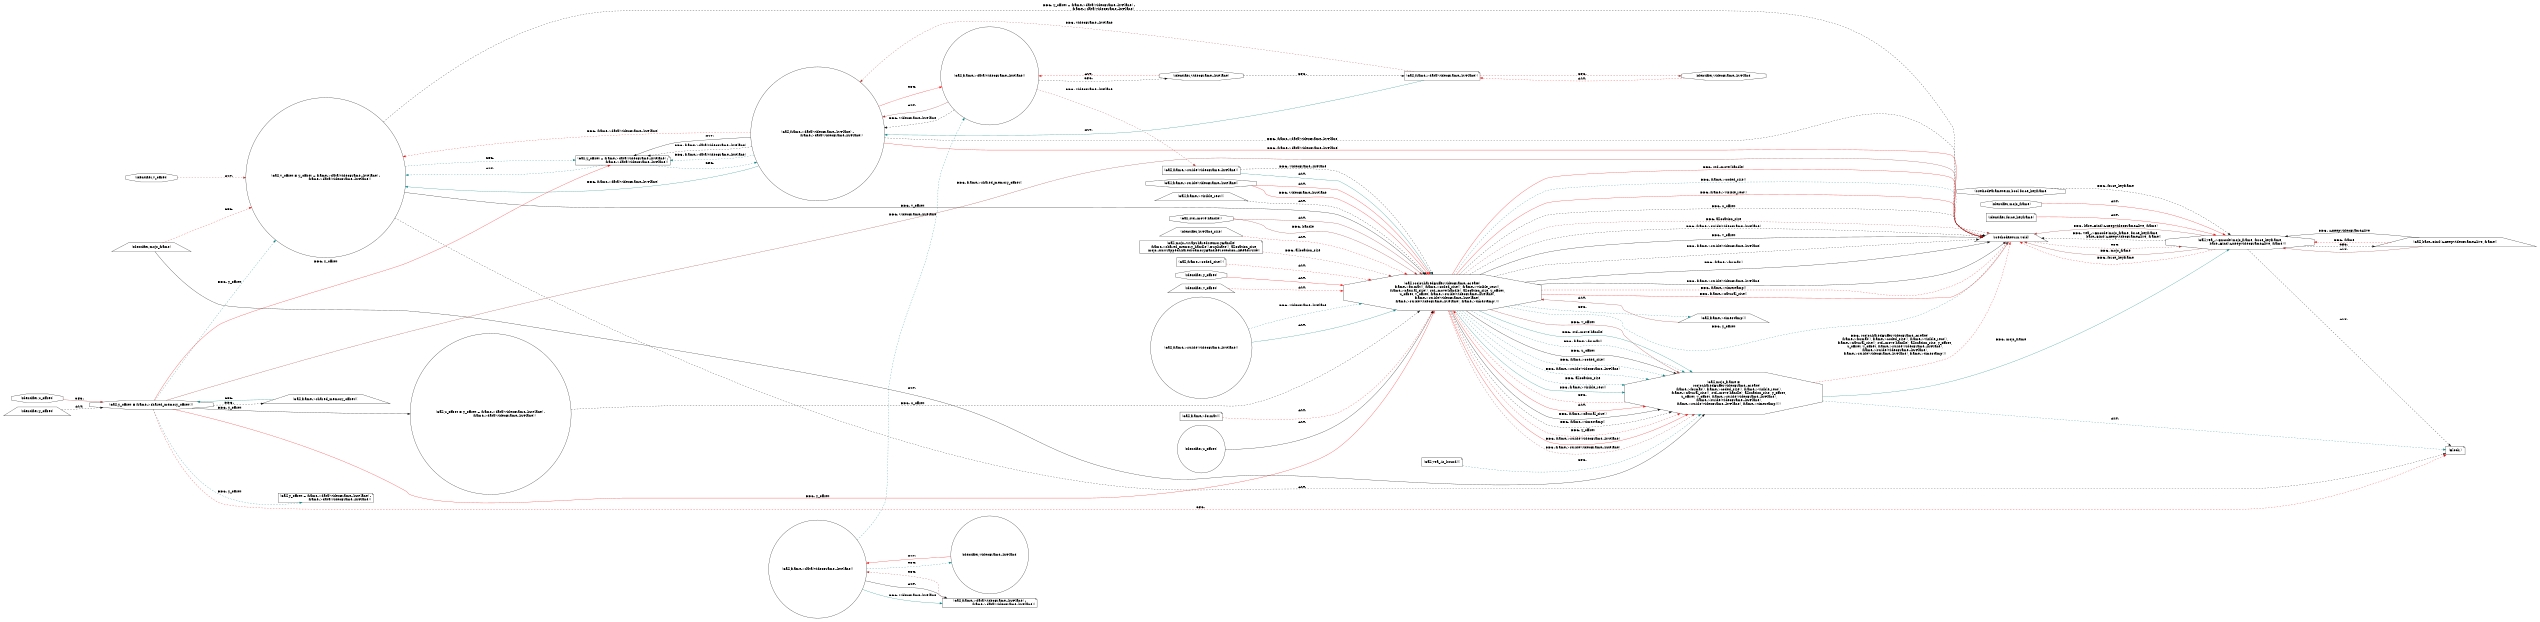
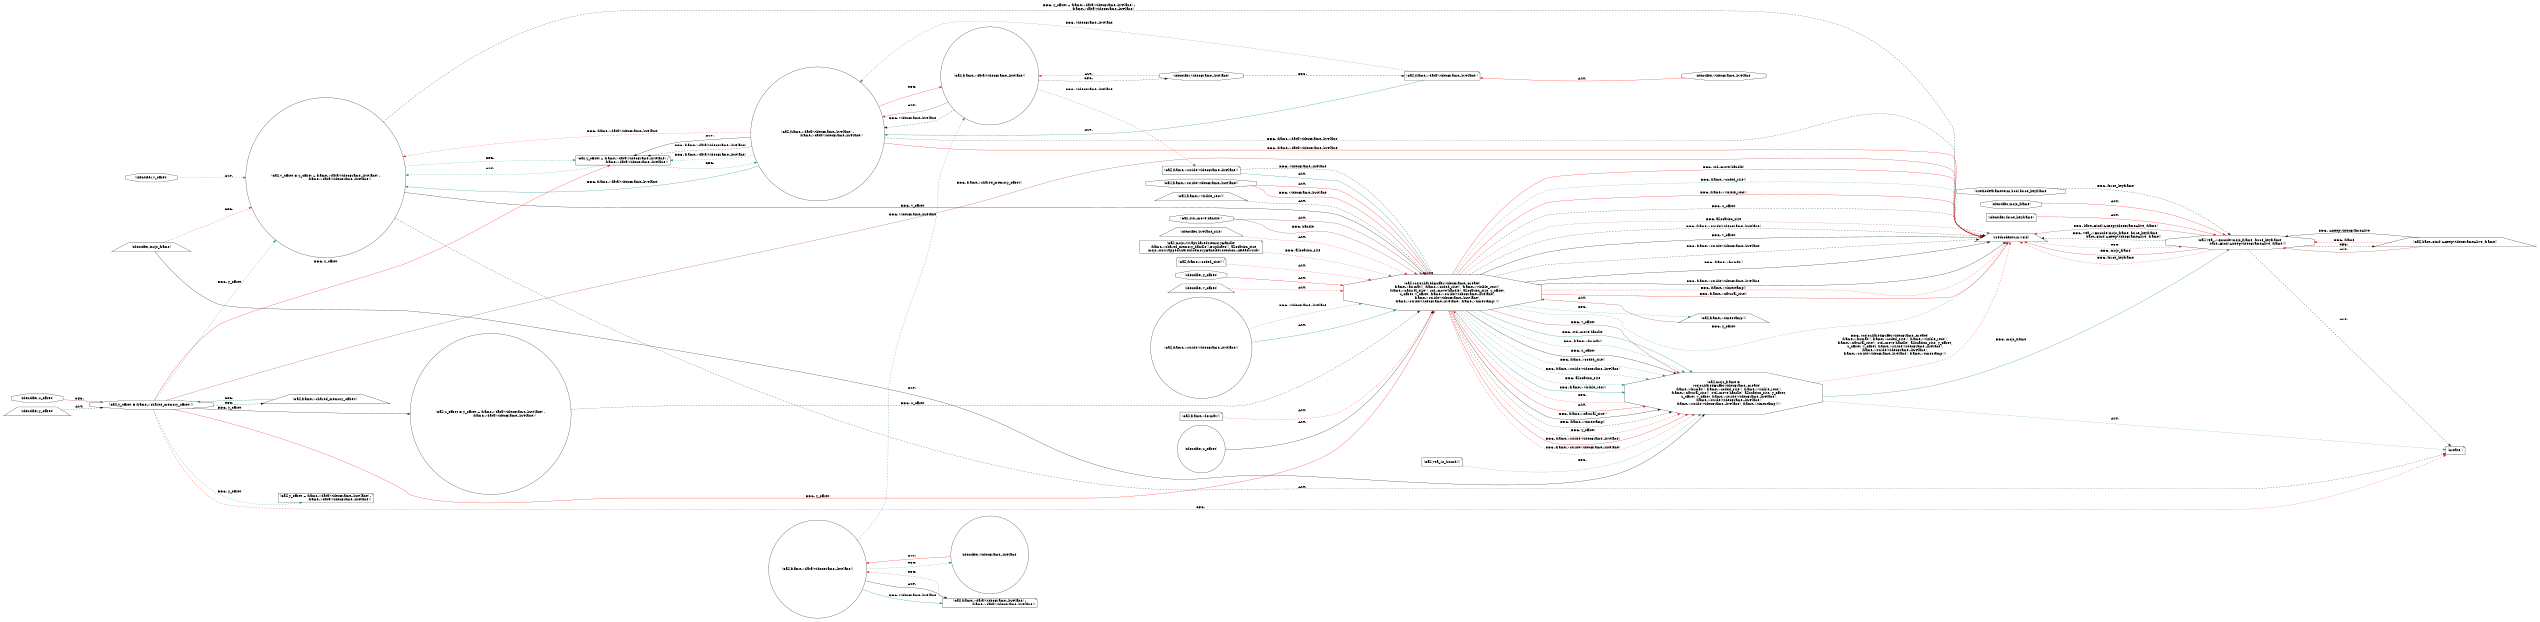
edge "(Call,frame->data(VideoFrame::kVPlane))" -> "(Identifier,VideoFrame::kVPlane)": removed, label "CFG:"
edge "(Identifier,VideoFrame::kVPlane)" -> "(Call,frame->data(VideoFrame::kVPlane))": style dashed -> solid
edge "(Call,y_offset = frame->shared_memory_offset())" -> "(Call,frame->shared_memory_offset())": label "DDG: " -> "CFG: "
node "(Block,)": label "(Block,)" -> "(Create,)"
